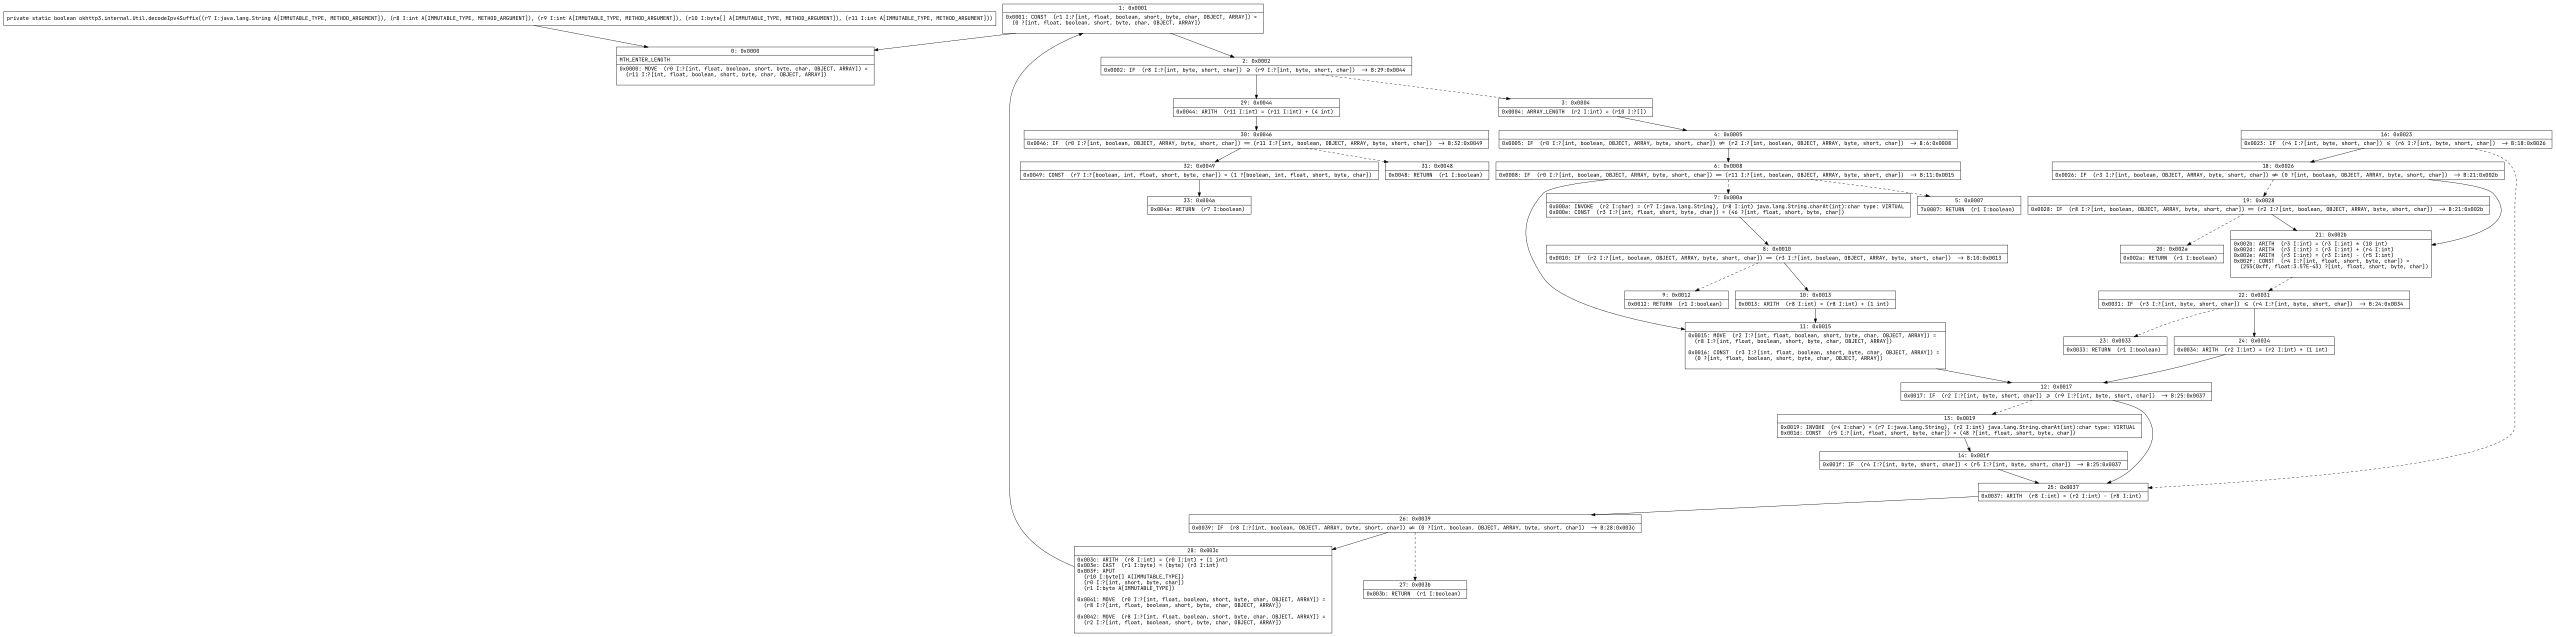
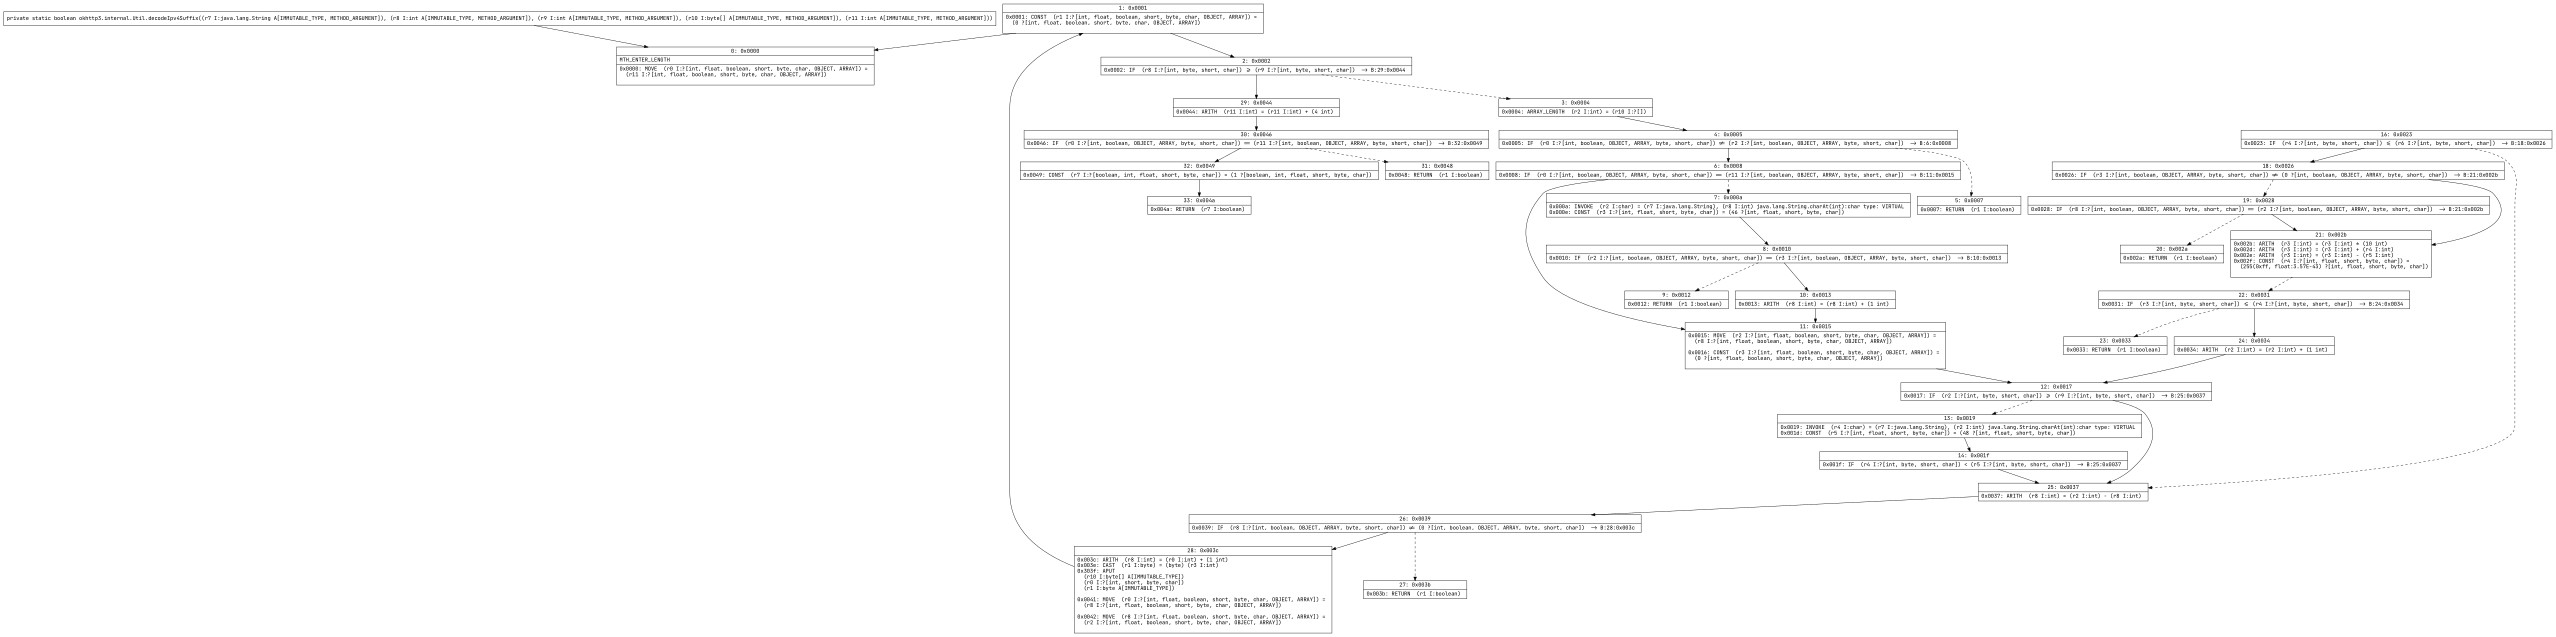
edge "6: 0x0008" -> "5: 0x0007": now "4: 0x0005" -> "5: 0x0007"
node "5: 0x0007": text "7x0007: RETURN  (r1 I:boolean)" -> "0x0007: RETURN  (r1 I:boolean)"
node "28: 0x003c": text "0x003f: APUT" -> "0x303f: APUT"
